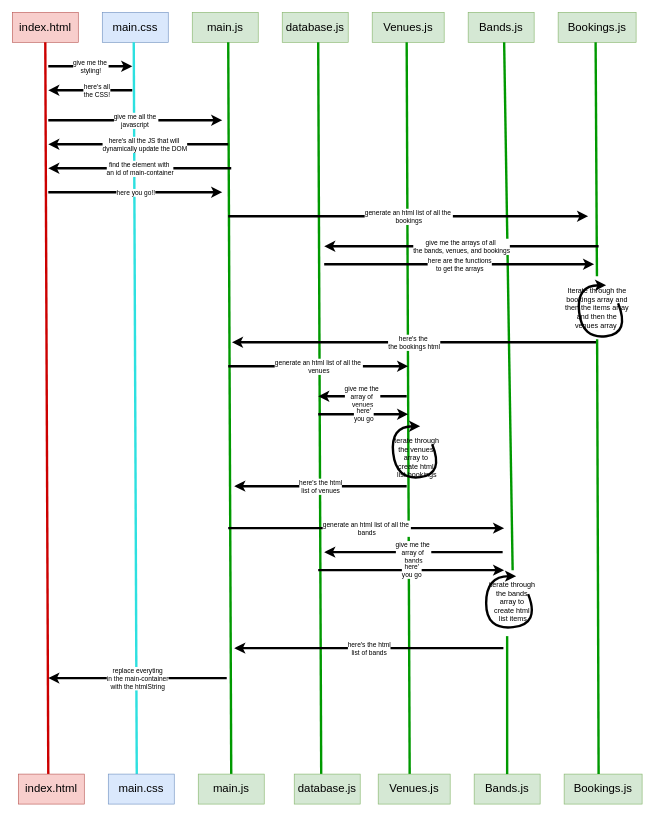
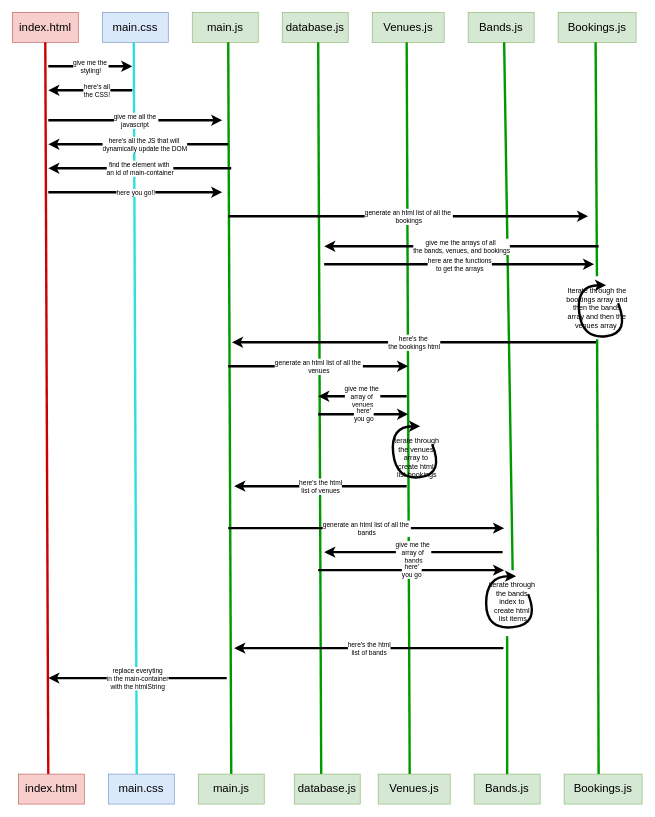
node "Iterate through the bookings array and then the items array and then the venues array": label "Iterate through the bookings array and then the items array and then the venues array" -> "Iterate through the bookings array and then the bands array and then the venues array"
node "iterate through the bands array to create html list items": label "iterate through the bands array to create html list items" -> "iterate through the bands index to create html list items"
